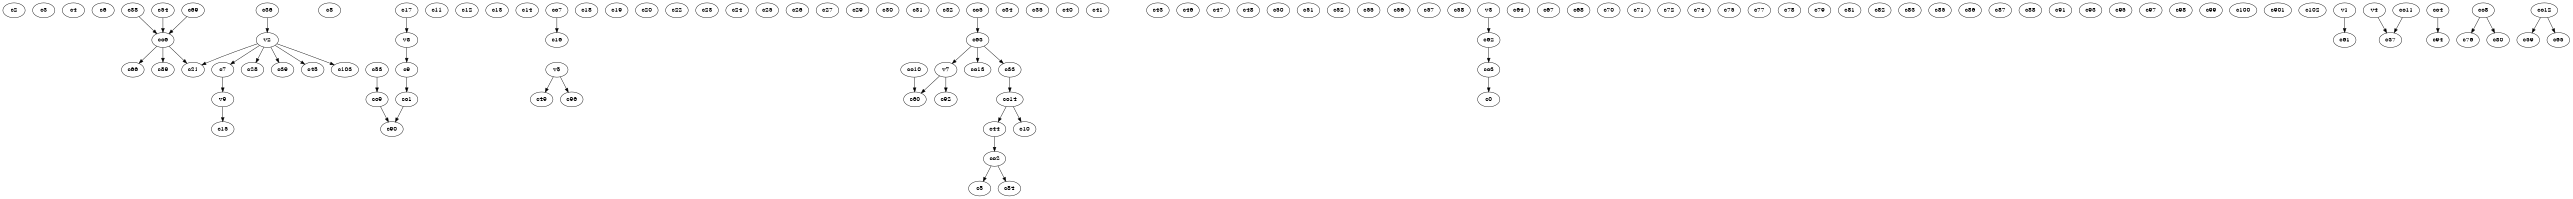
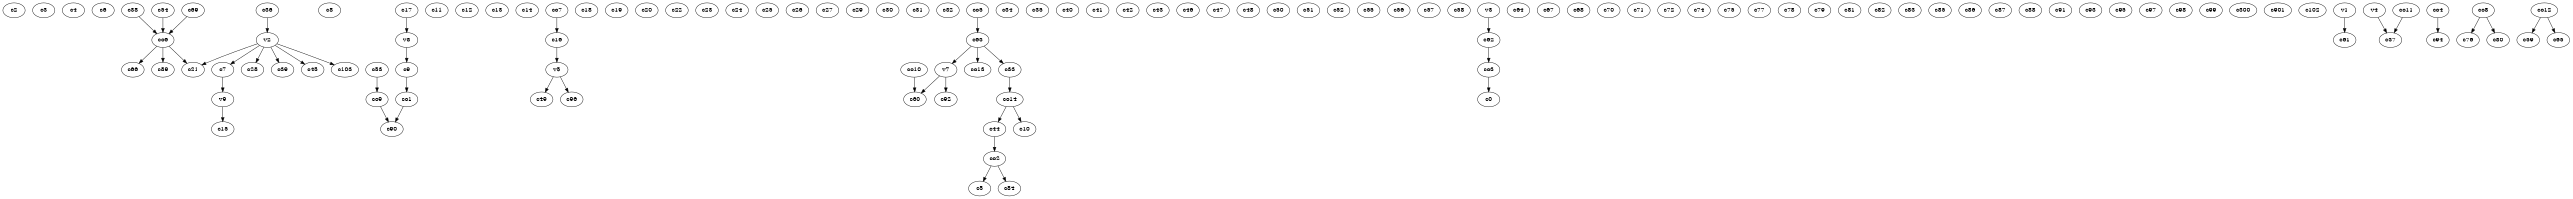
node "c42": added
node "c100": label "c100" -> "c300"
edge "c16" -> "v5": added
